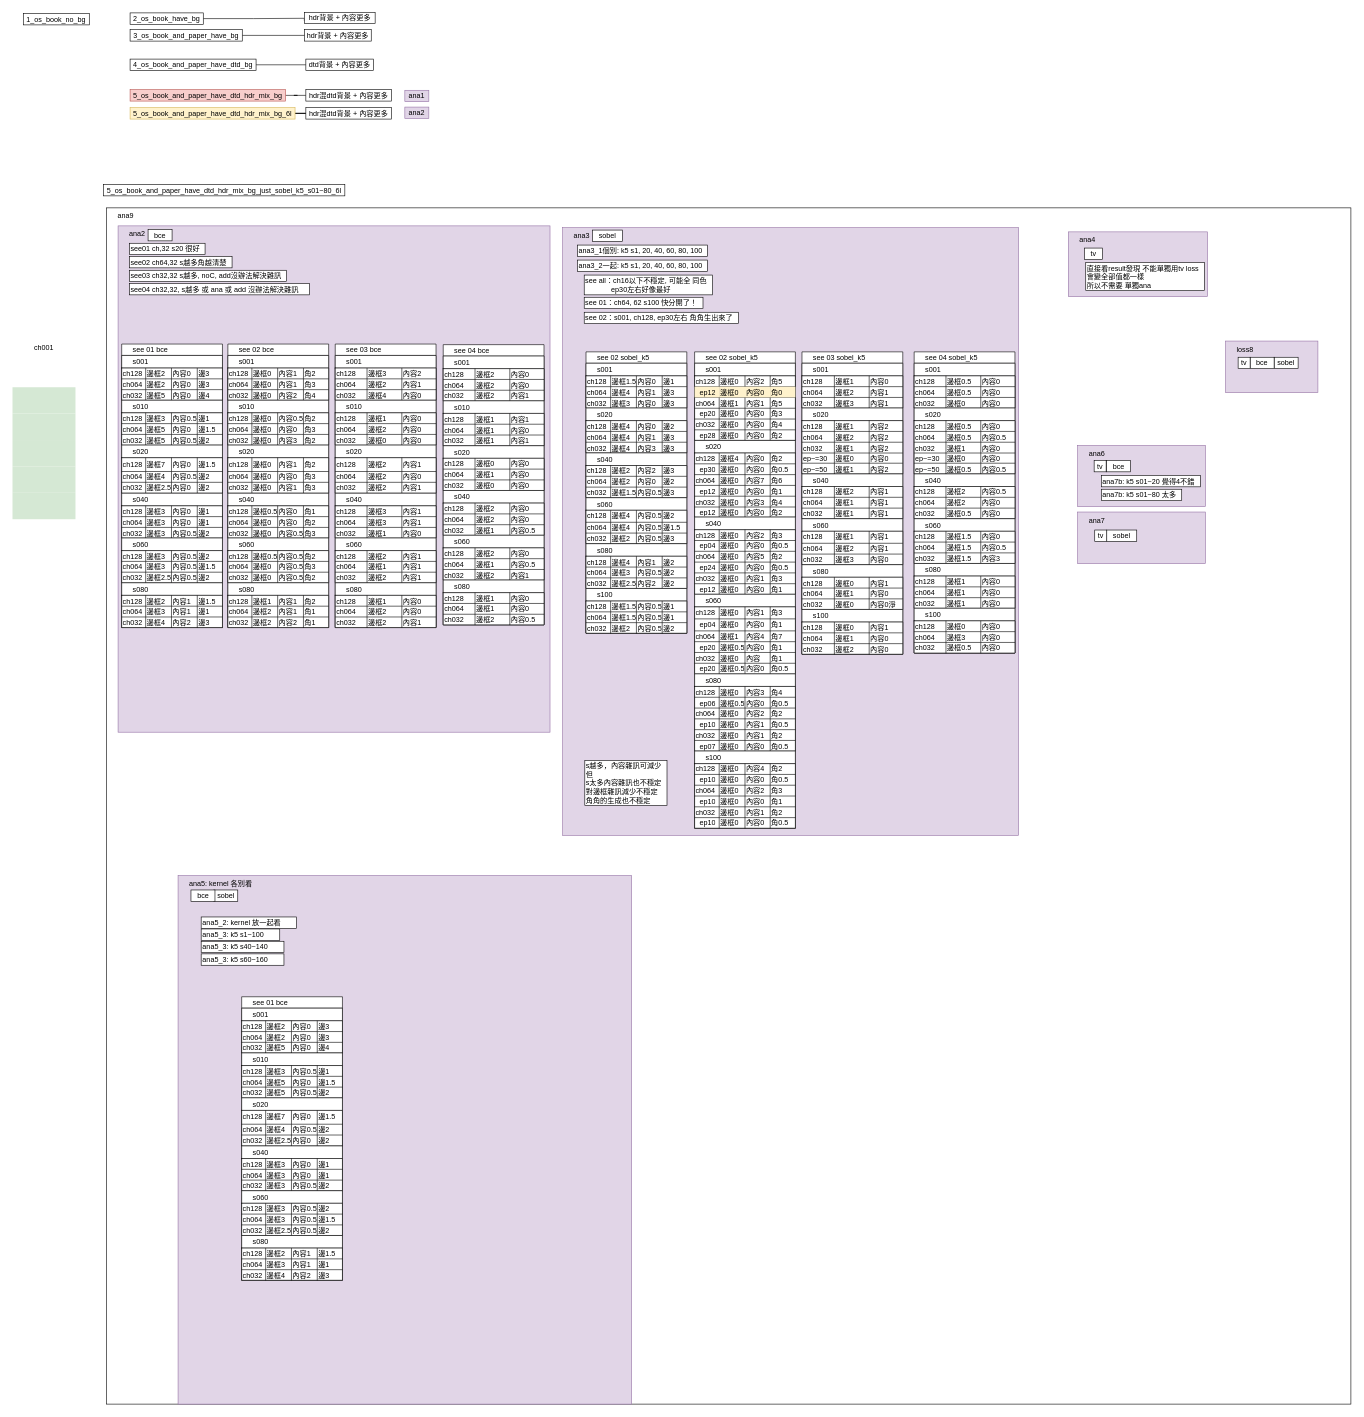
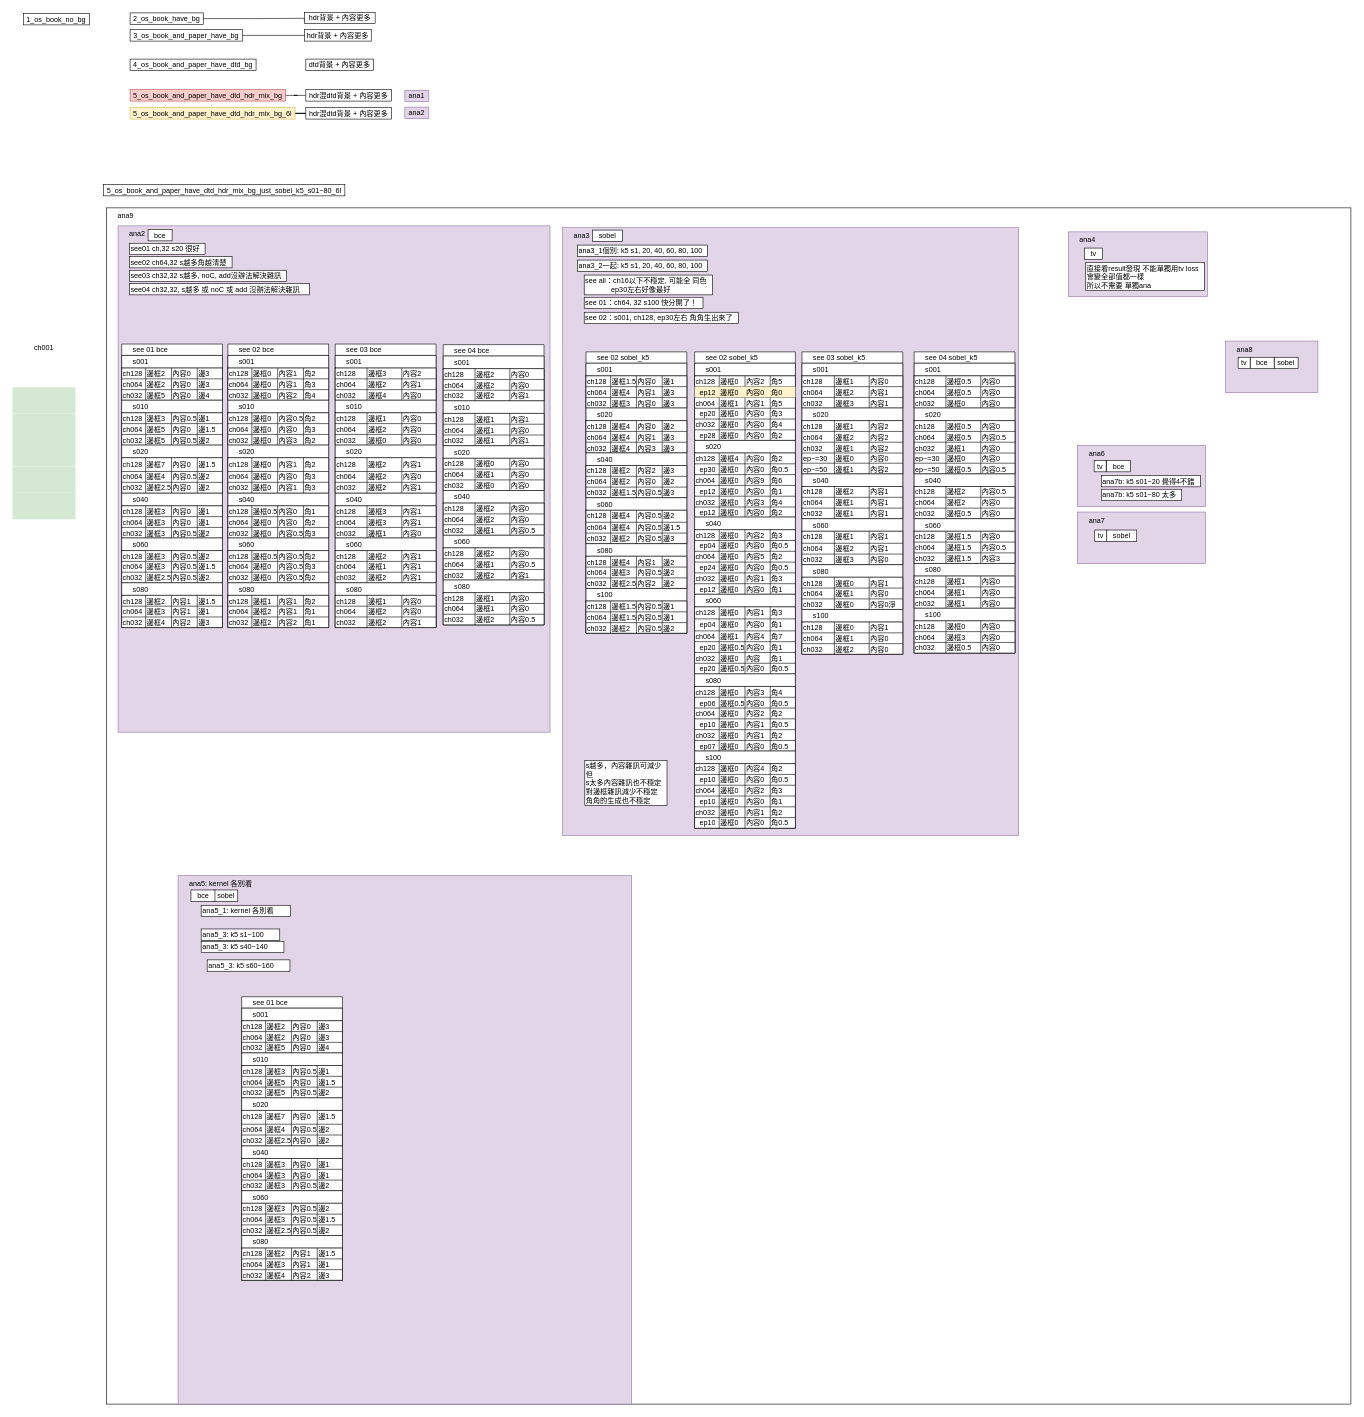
edge "4_os_book_and_paper_have_dtd_bg" -- "dtd背景 + 內容更多": removed
node "see04 ch32,32, s越多 或 ana 或 add 沒辦法解決雜訊": label "see04 ch32,32, s越多 或 ana 或 add 沒辦法解決雜訊" -> "see04 ch32,32, s越多 或 noC 或 add 沒辦法解決雜訊"
node "see 01：ch64, 62 s100 快分開了！": label "see 01：ch64, 62 s100 快分開了！" -> "see 01：ch64, 32 s100 快分開了！"
node "loss8": label "loss8" -> "ana8"
node "內容7": label "內容7" -> "內容9"
node "ana5_1: kernel 各別看": added
node "ana5_2: kernel 放一起看": removed
node "ana5_3: k5 s60~160": moved (242, 960) -> (248, 966)
